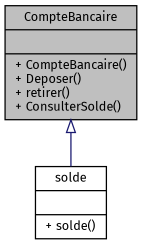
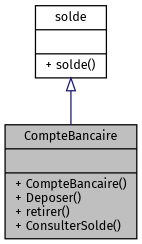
edge "solde" -> "CompteBancaire": reversed
